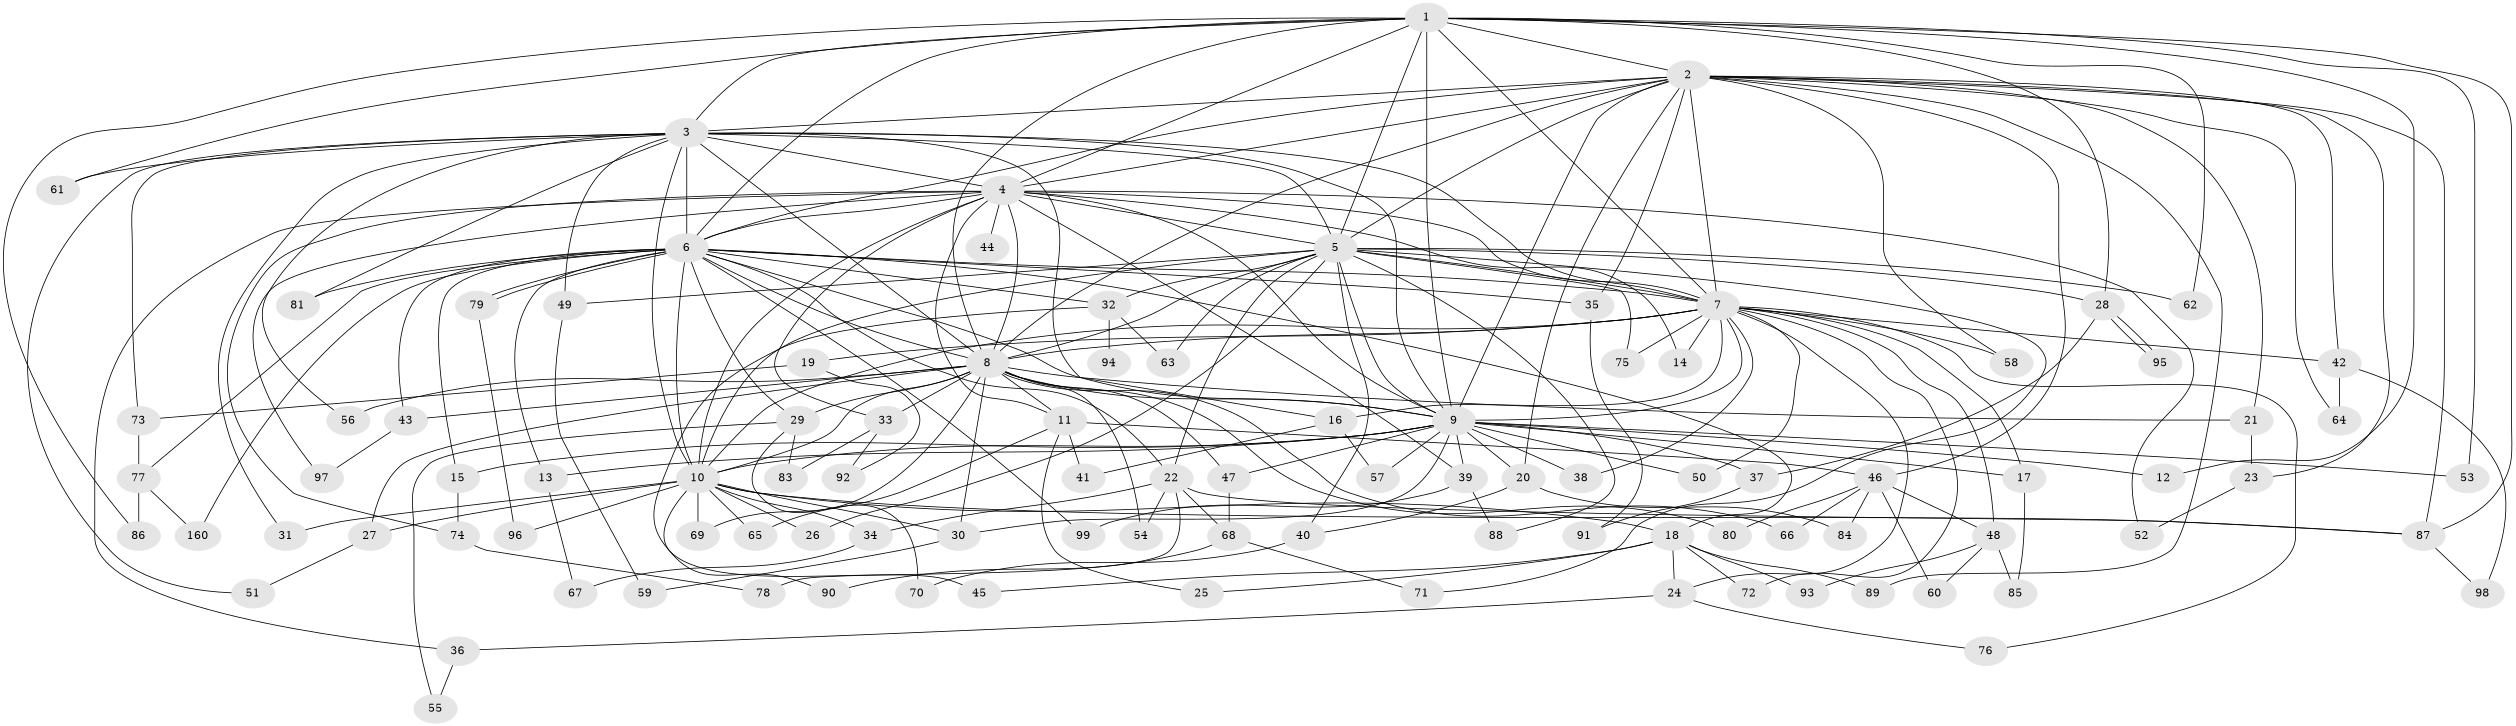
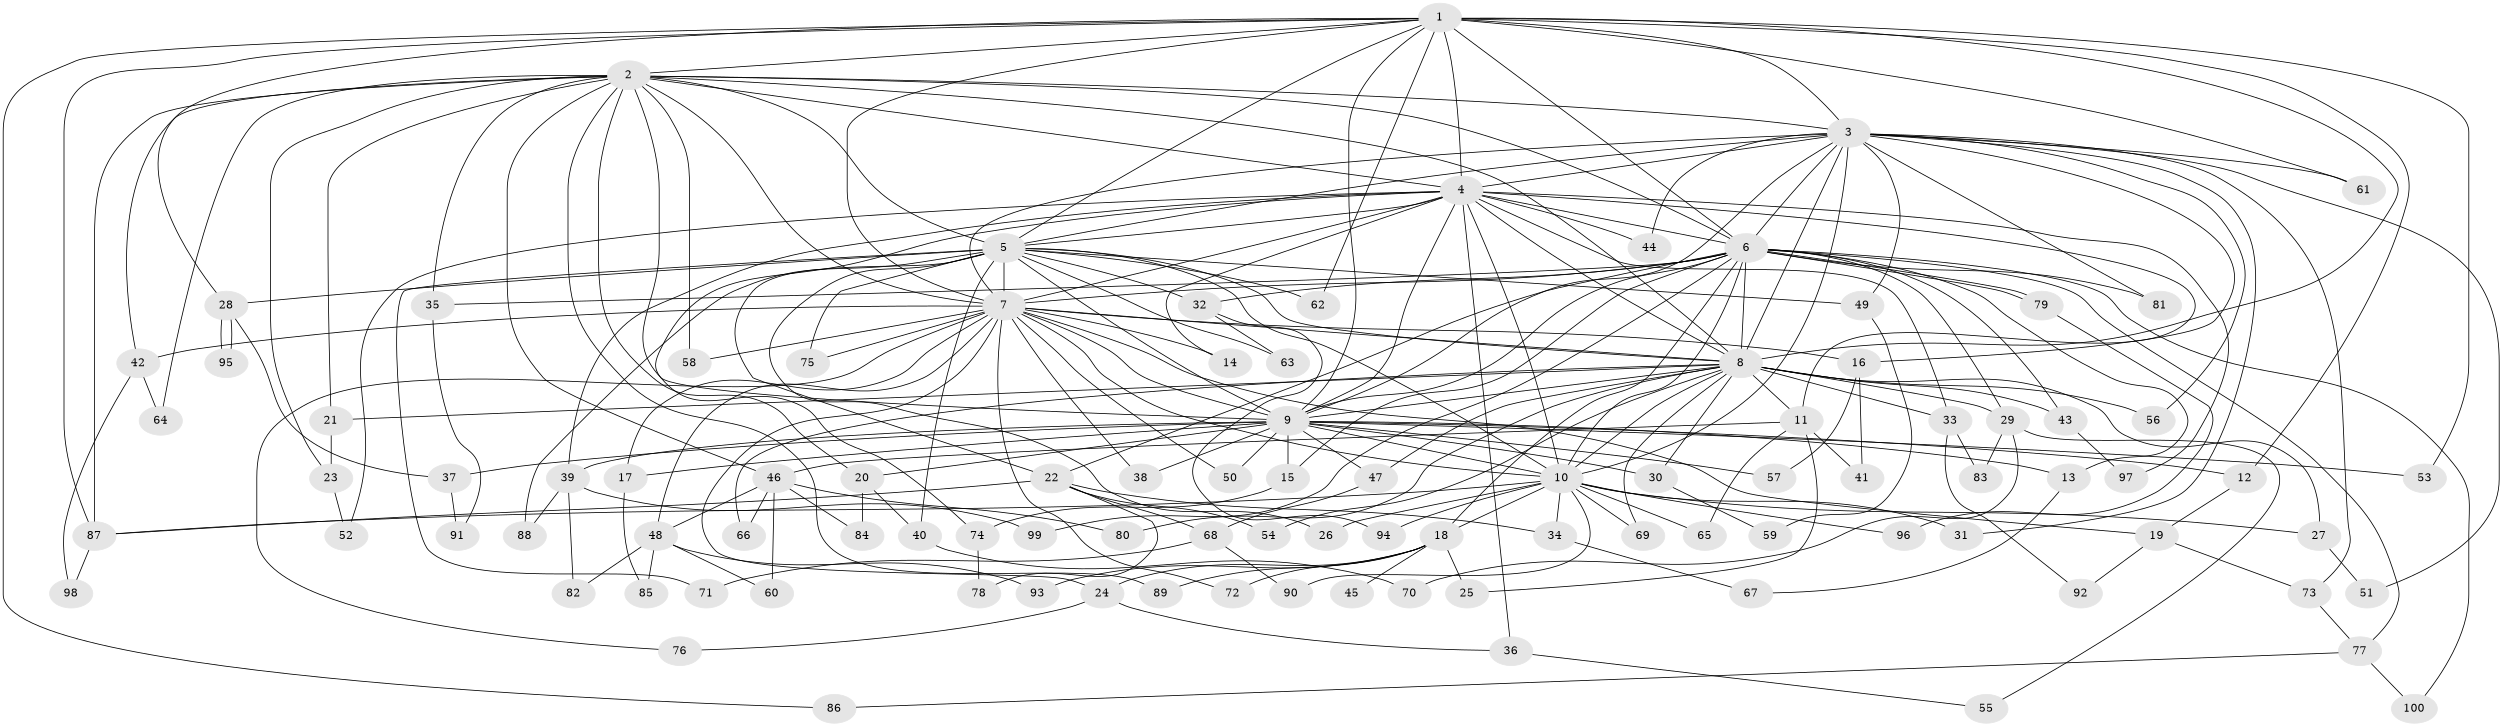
edge "3" -- "44": added
edge "32" -- "45": removed
edge "10" -- "30": now "10" -- "94"
edge "12" -- "19": added
node "160": label "160" -> "100"
node "82": added
